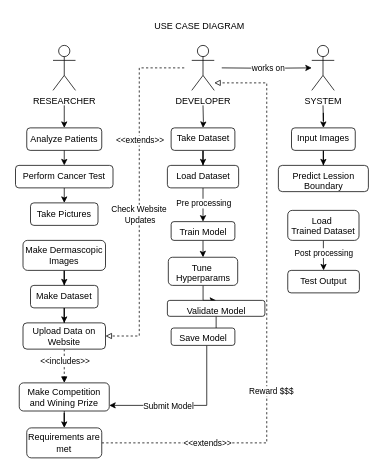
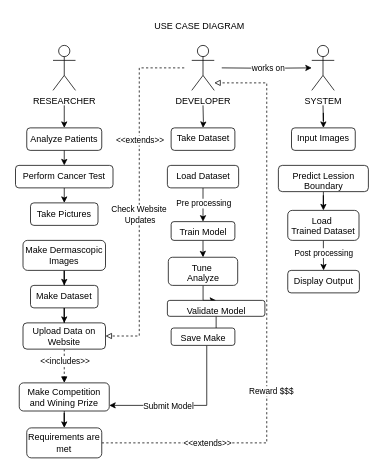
edge "Take Dataset" -> "Load Dataset": removed
edge "Input Images" -> "Predict Lession Boundary": removed
edge "Predict Lession Boundary" -> "Load Trained Dataset": added
node "Tune Hyperparams": label "Tune Hyperparams" -> "Tune Analyze"
node "Test Output": label "Test Output" -> "Display Output"
node "Save Model": label "Save Model" -> "Save Make"
